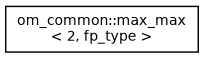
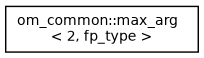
node "om_common::max_max < 2, fp_type >": label "om_common::max_max < 2, fp_type >" -> "om_common::max_arg < 2, fp_type >"
